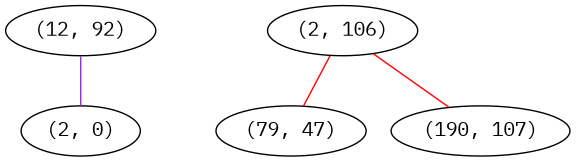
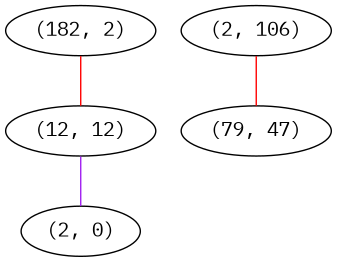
node "(12, 92)": label "(12, 92)" -> "(12, 12)"
node "(182, 2)": added
node "(190, 107)": removed
